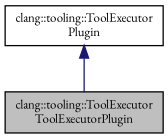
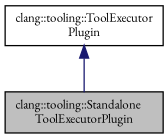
node "clang::tooling::ToolExecutor ToolExecutorPlugin": label "clang::tooling::ToolExecutor ToolExecutorPlugin" -> "clang::tooling::Standalone ToolExecutorPlugin"
